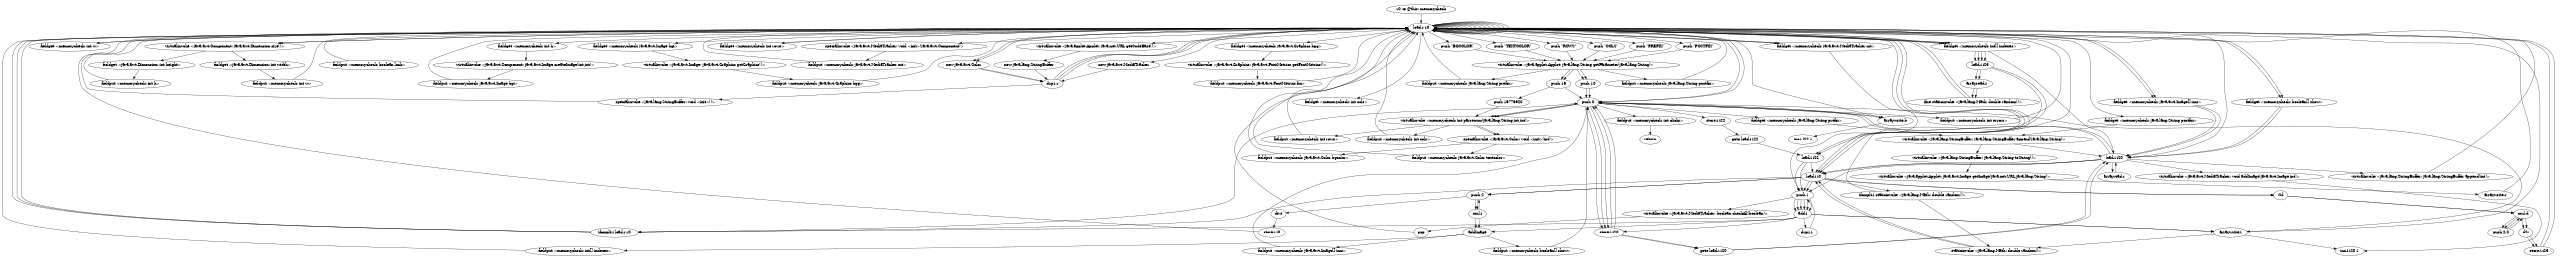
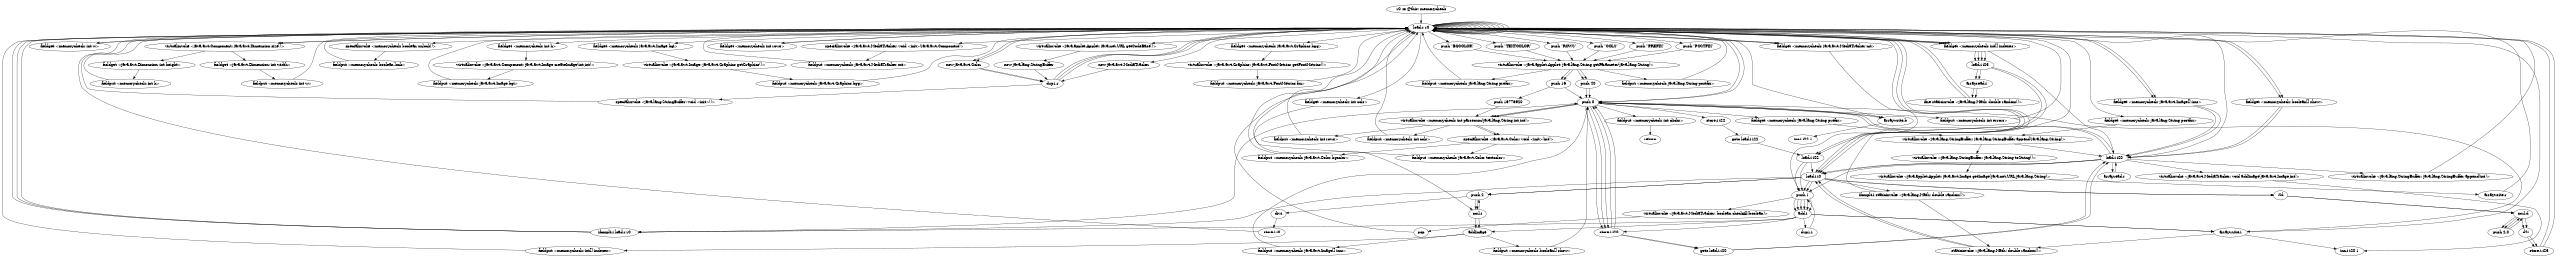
node "specialinvoke <memorycheck: boolean unlock()>": added
node "push 10": label "push 10" -> "push 40"
edge "fieldget <memorycheck: int cols>" -> "mul.i": added
